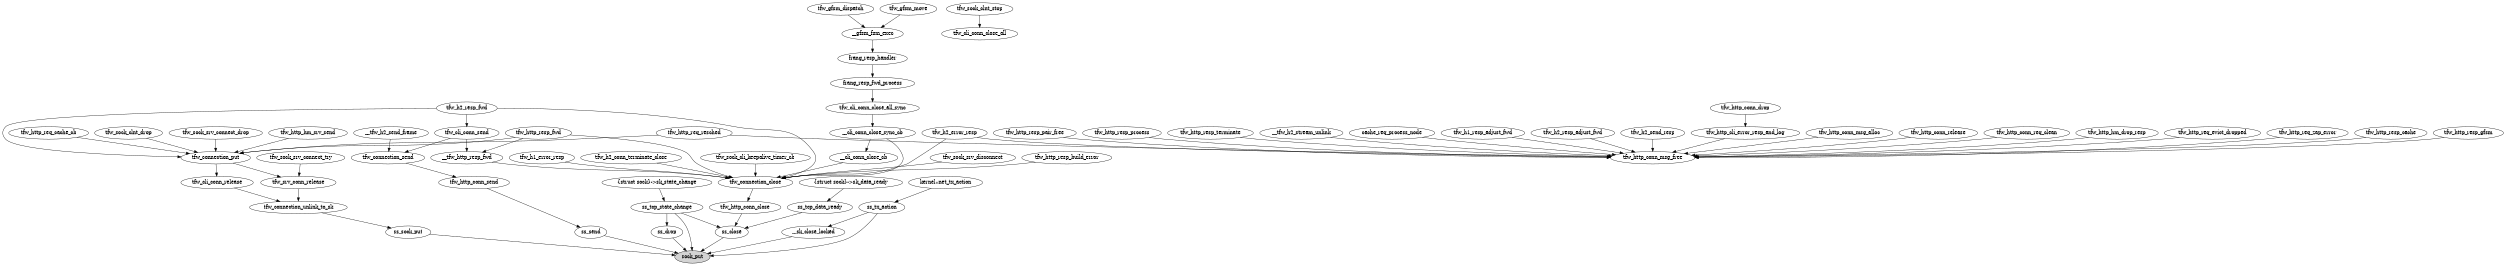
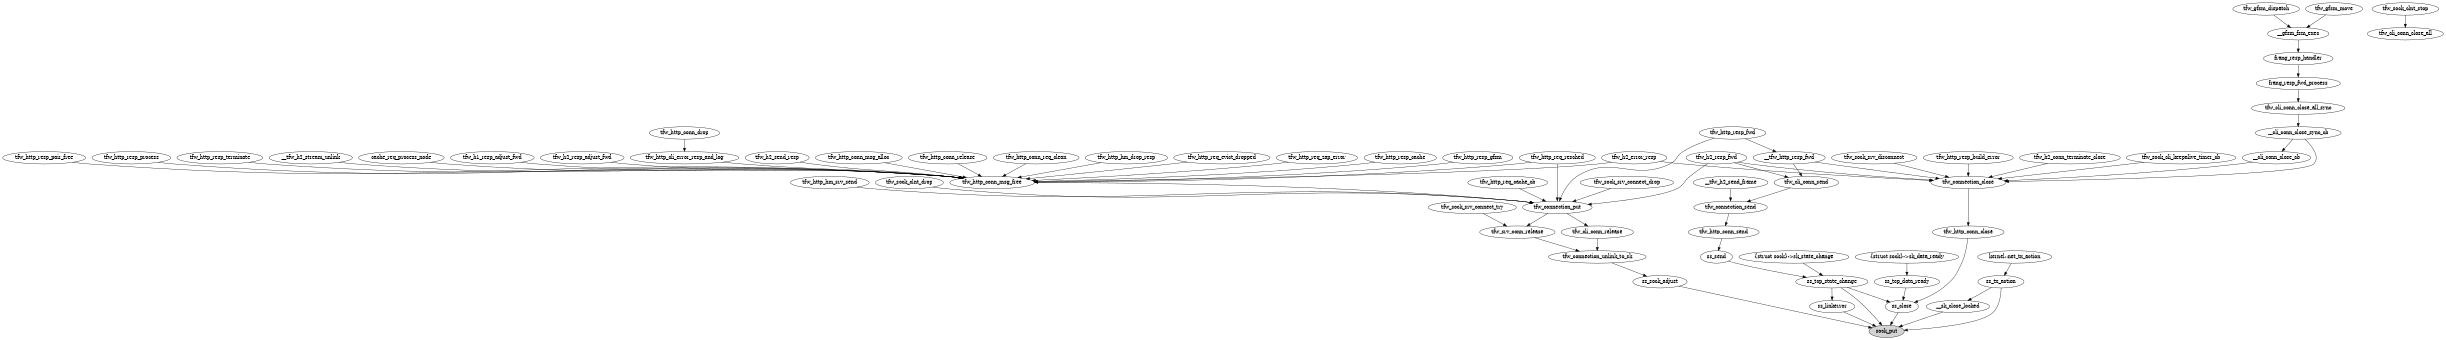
edge "tfw_http_resp_fwd" -> "tfw_connection_close": removed
edge "tfw_cli_conn_send" -> "__tfw_http_resp_fwd": reversed
node "tfw_h1_error_resp": removed
edge "tfw_http_conn_msg_free" -> "tfw_connection_put": added
node "ss_sock_put": label "ss_sock_put" -> "ss_sock_adjust"
node "ss_drop": label "ss_drop" -> "ss_linkerror"
edge "ss_send" -> "sock_put": now "ss_send" -> "ss_tcp_state_change"
